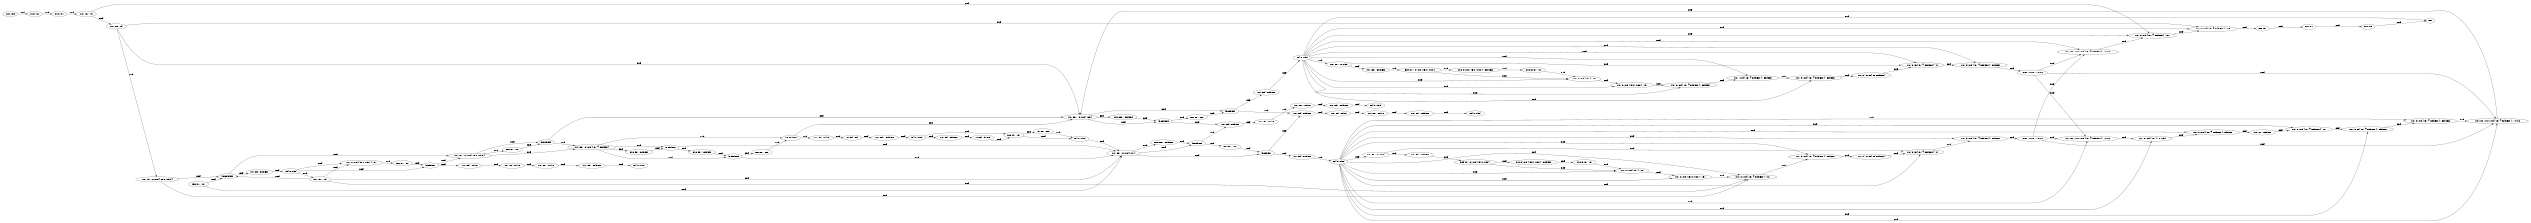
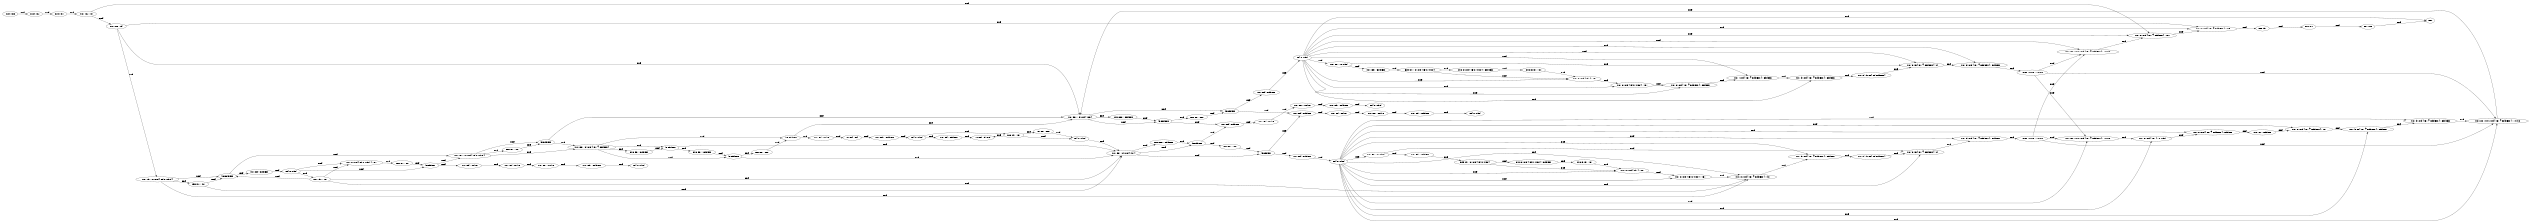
node "pop r15": label "pop r15" -> "eax r15"
edge "xor esi , dword" -> "pop rdx , rax": reversed
edge "mov rbx , qword [ rel symbol ]" -> "test rbx , rbx": added, label "CFG"
